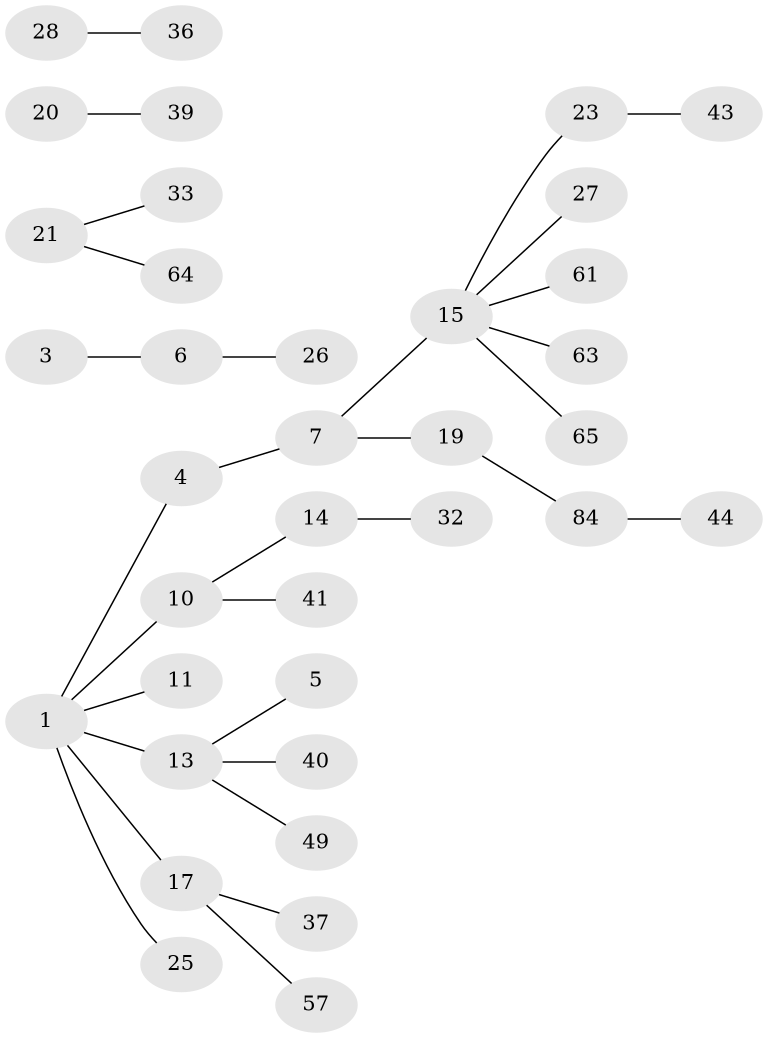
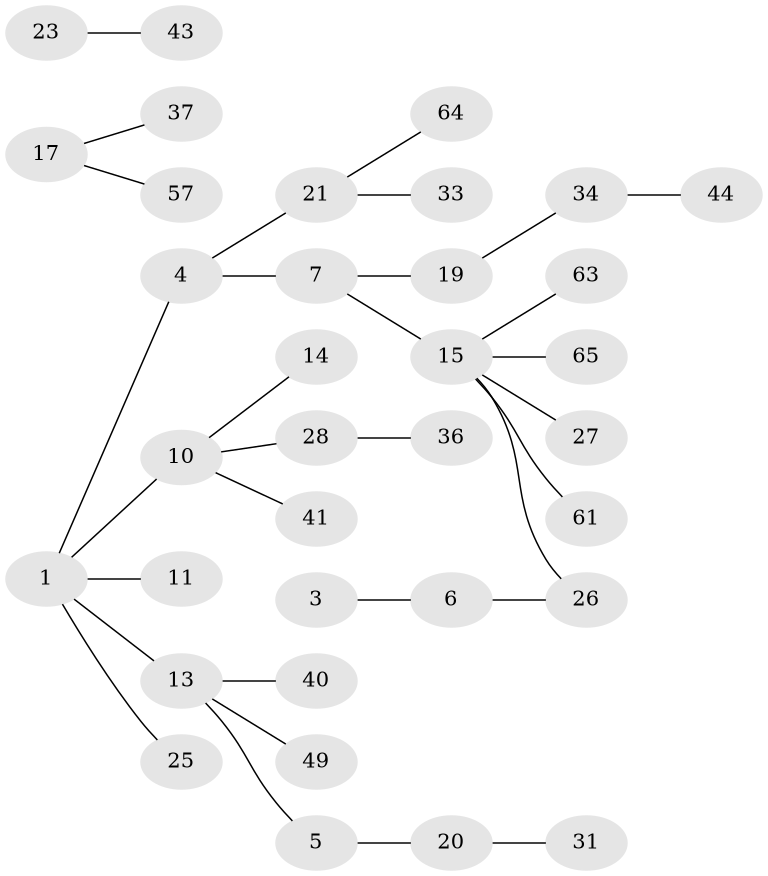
node "39": label "39" -> "31"
edge "23" -- "15": now "26" -- "15"
edge "21" -- "4": added
edge "28" -- "10": added
node "32": removed
node "84": label "84" -> "34"
edge "1" -- "17": removed
edge "5" -- "20": added
